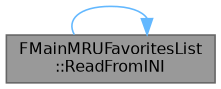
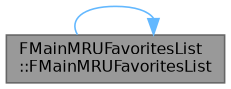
node "FMainMRUFavoritesList ::ReadFromINI": label "FMainMRUFavoritesList ::ReadFromINI" -> "FMainMRUFavoritesList ::FMainMRUFavoritesList"
